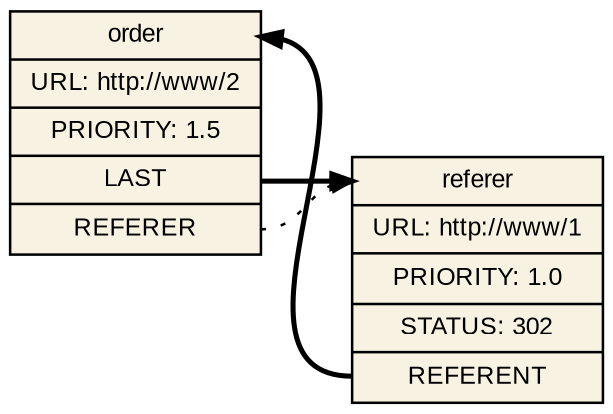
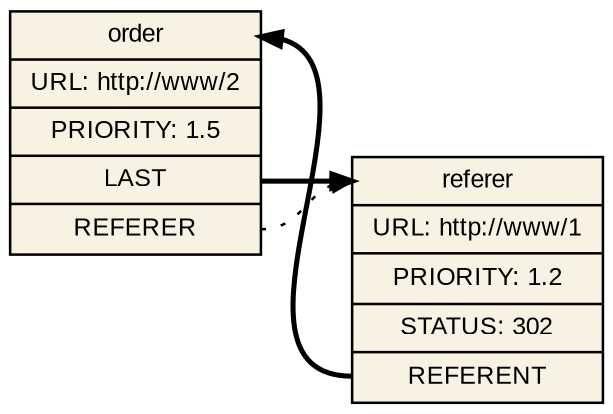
node "referer": text "PRIORITY: 1.0" -> "PRIORITY: 1.2"
